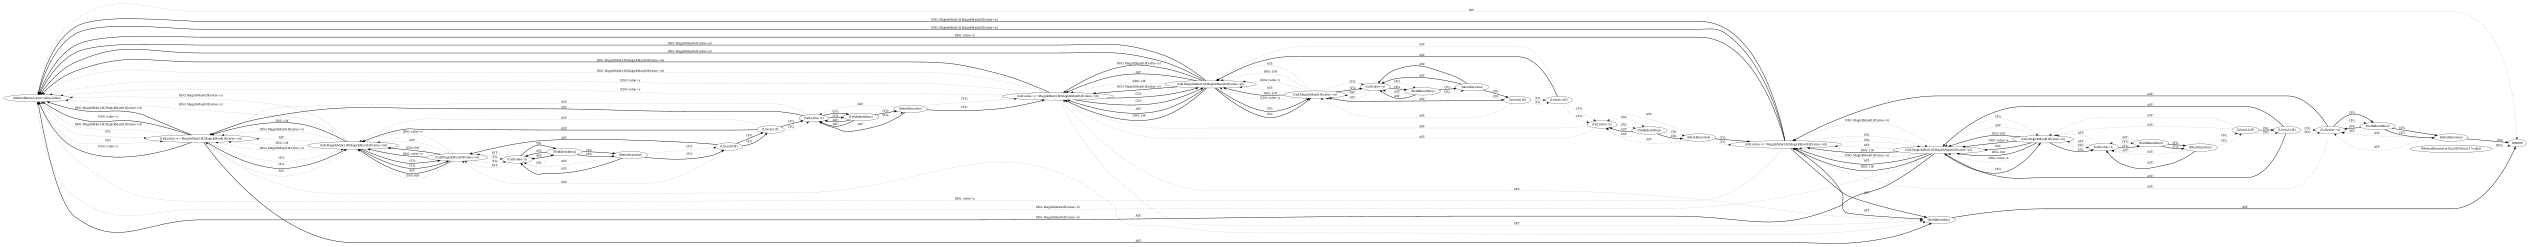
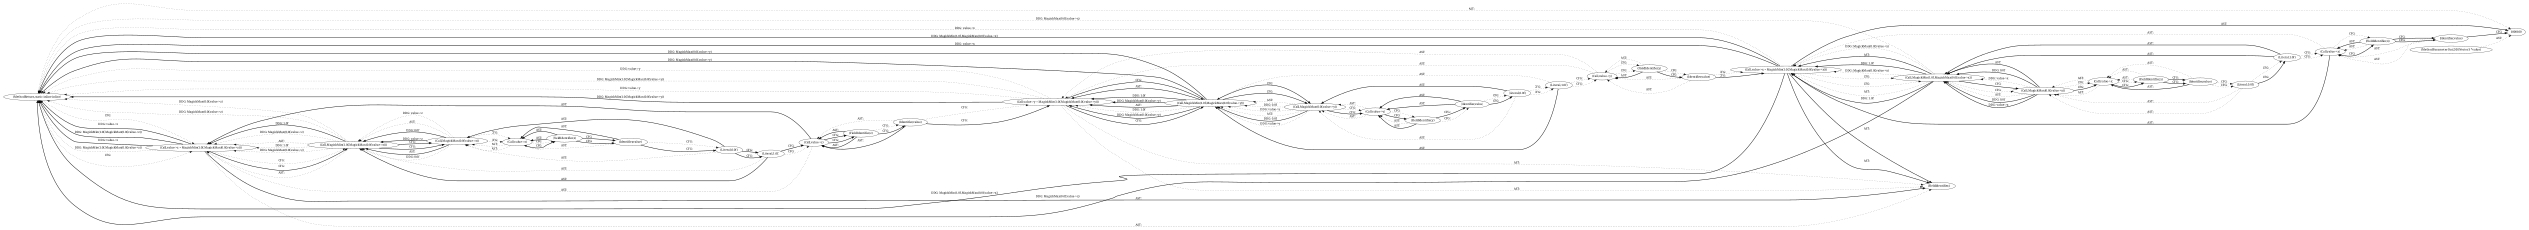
edge "(MethodParameterOut,DDSVector3 *value)" -> "1000100": label "DDG: " -> "AST: "
edge "(FieldIdentifier,)" -> "1000100": now "(Call,value->x = MagickMin(1.0f,MagickMax(0.0f,value->x)))" -> "1000100"
